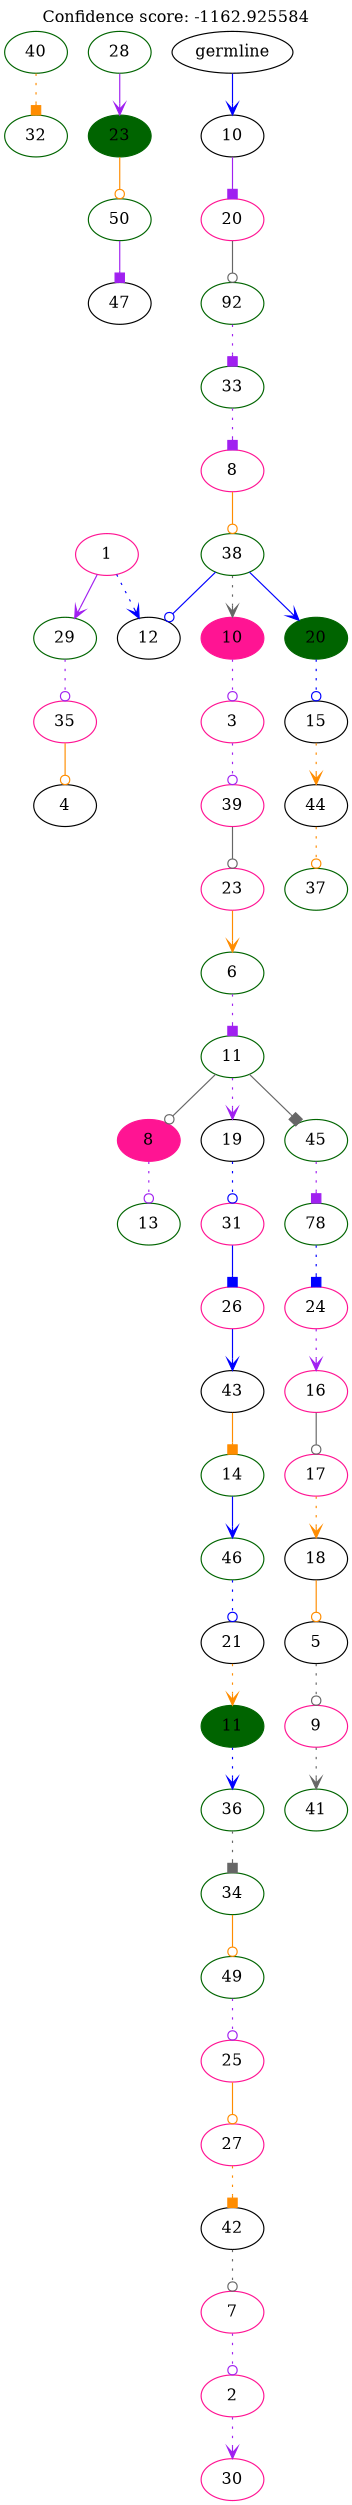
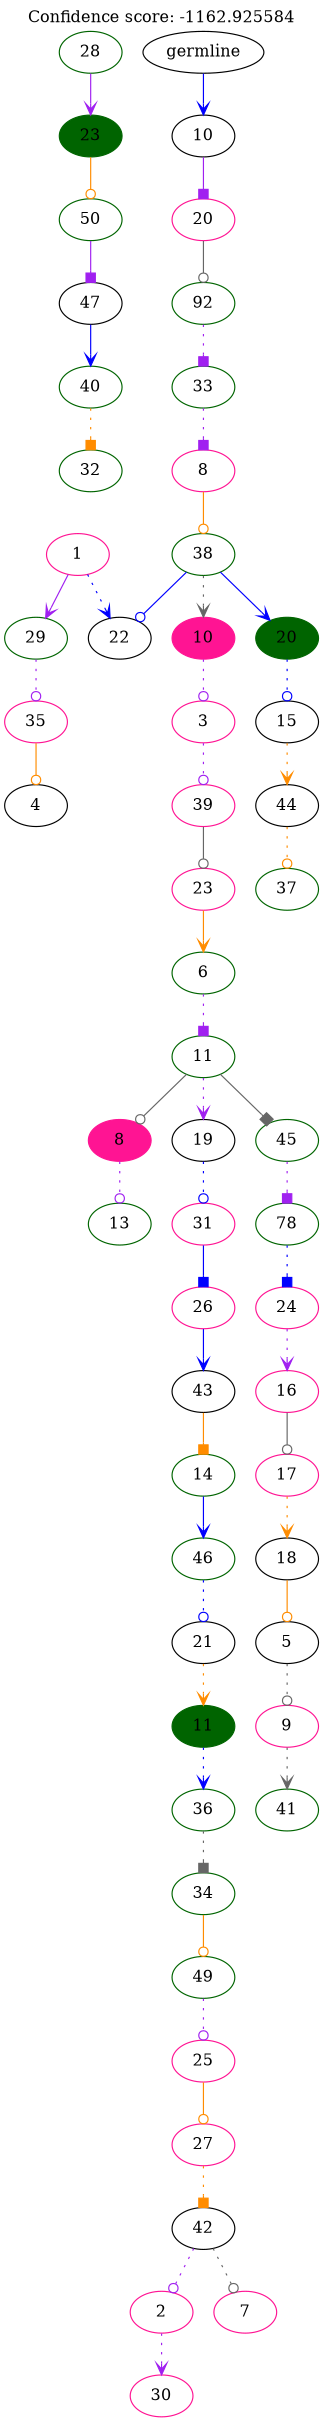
edge "47" -> "40": added
node "12": label "12" -> "22"
edge "7" -> "2": now "42" -> "2"
